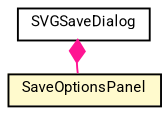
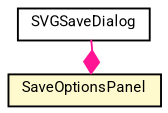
edge "SaveOptionsPanel" -> "SVGSaveDialog": reversed
